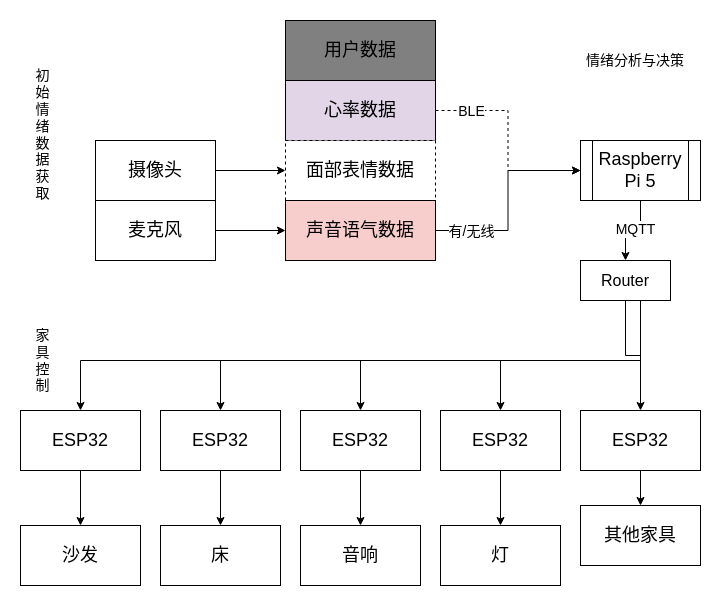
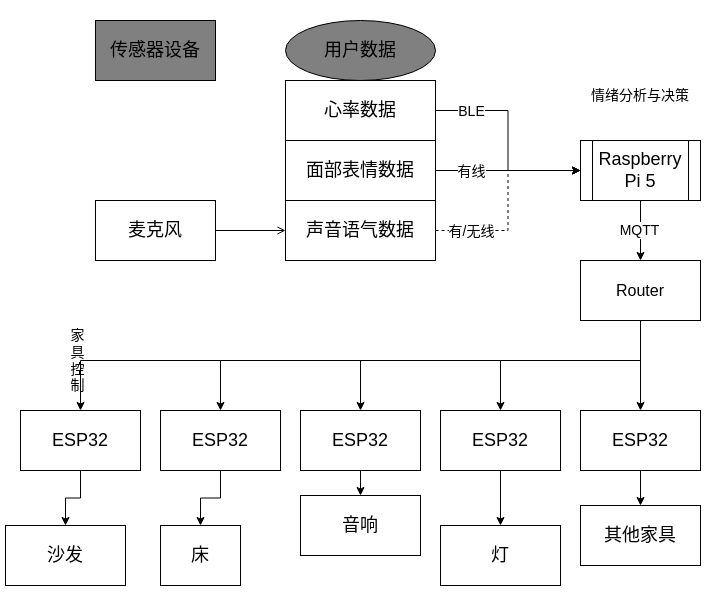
node "传感器设备": added
node "用户数据": shape rectangle -> ellipse
node "情绪分析与决策": moved (636, 61) -> (641, 96)
node "心率数据": fillcolor #e1d5e7 -> #ffffff
edge "心率数据" -> "Raspberry Pi 5": style dashed -> solid
node "初始情绪数据获取": removed
node "摄像头": removed
edge "摄像头" -> "面部表情数据": removed
node "面部表情数据": style dashed -> solid
edge "面部表情数据" -> "Raspberry Pi 5": added, label "有线"
edge "声音语气数据" -> "Raspberry Pi 5": style solid -> dashed
edge "麦克风" -> "声音语气数据": arrowhead classic -> open
node "声音语气数据": fillcolor #f8cecc -> #ffffff
node "Router": size 90x40 -> 120x60
node "家具控制": moved (43, 361) -> (78, 361)
node "沙发": moved (81, 556) -> (66, 556)
node "床": size 120x60 -> 80x60
node "音响": moved (361, 556) -> (361, 526)
